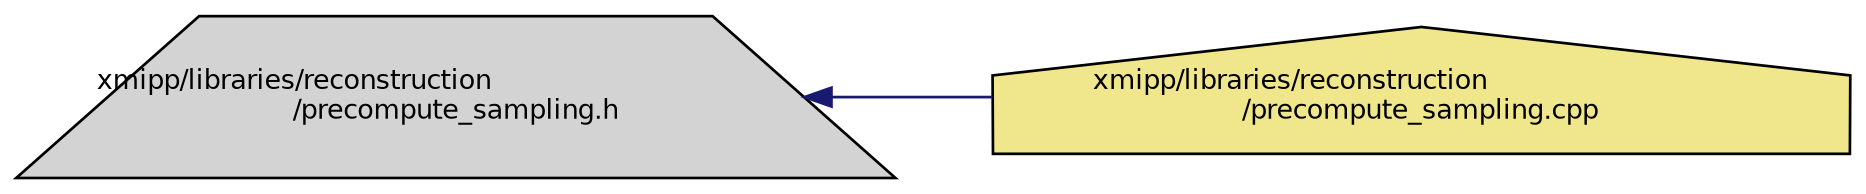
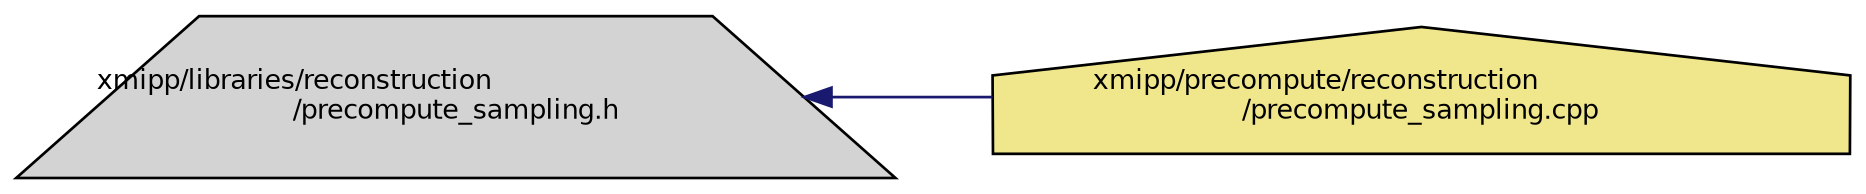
node "xmipp/libraries/reconstruction /precompute_sampling.cpp": label "xmipp/libraries/reconstruction /precompute_sampling.cpp" -> "xmipp/precompute/reconstruction /precompute_sampling.cpp"
